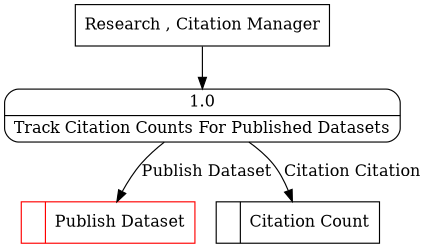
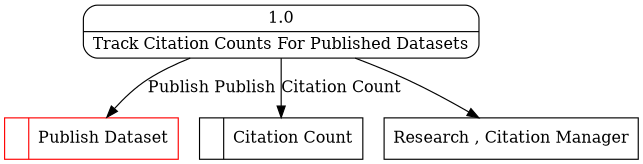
edge "Research , Citation Manager" -> "1.0": reversed
edge "1.0" -> "Publish Dataset": label "Publish Dataset" -> "Publish Publish"
edge "1.0" -> "Citation Count": label "Citation Citation" -> "Citation Count"
